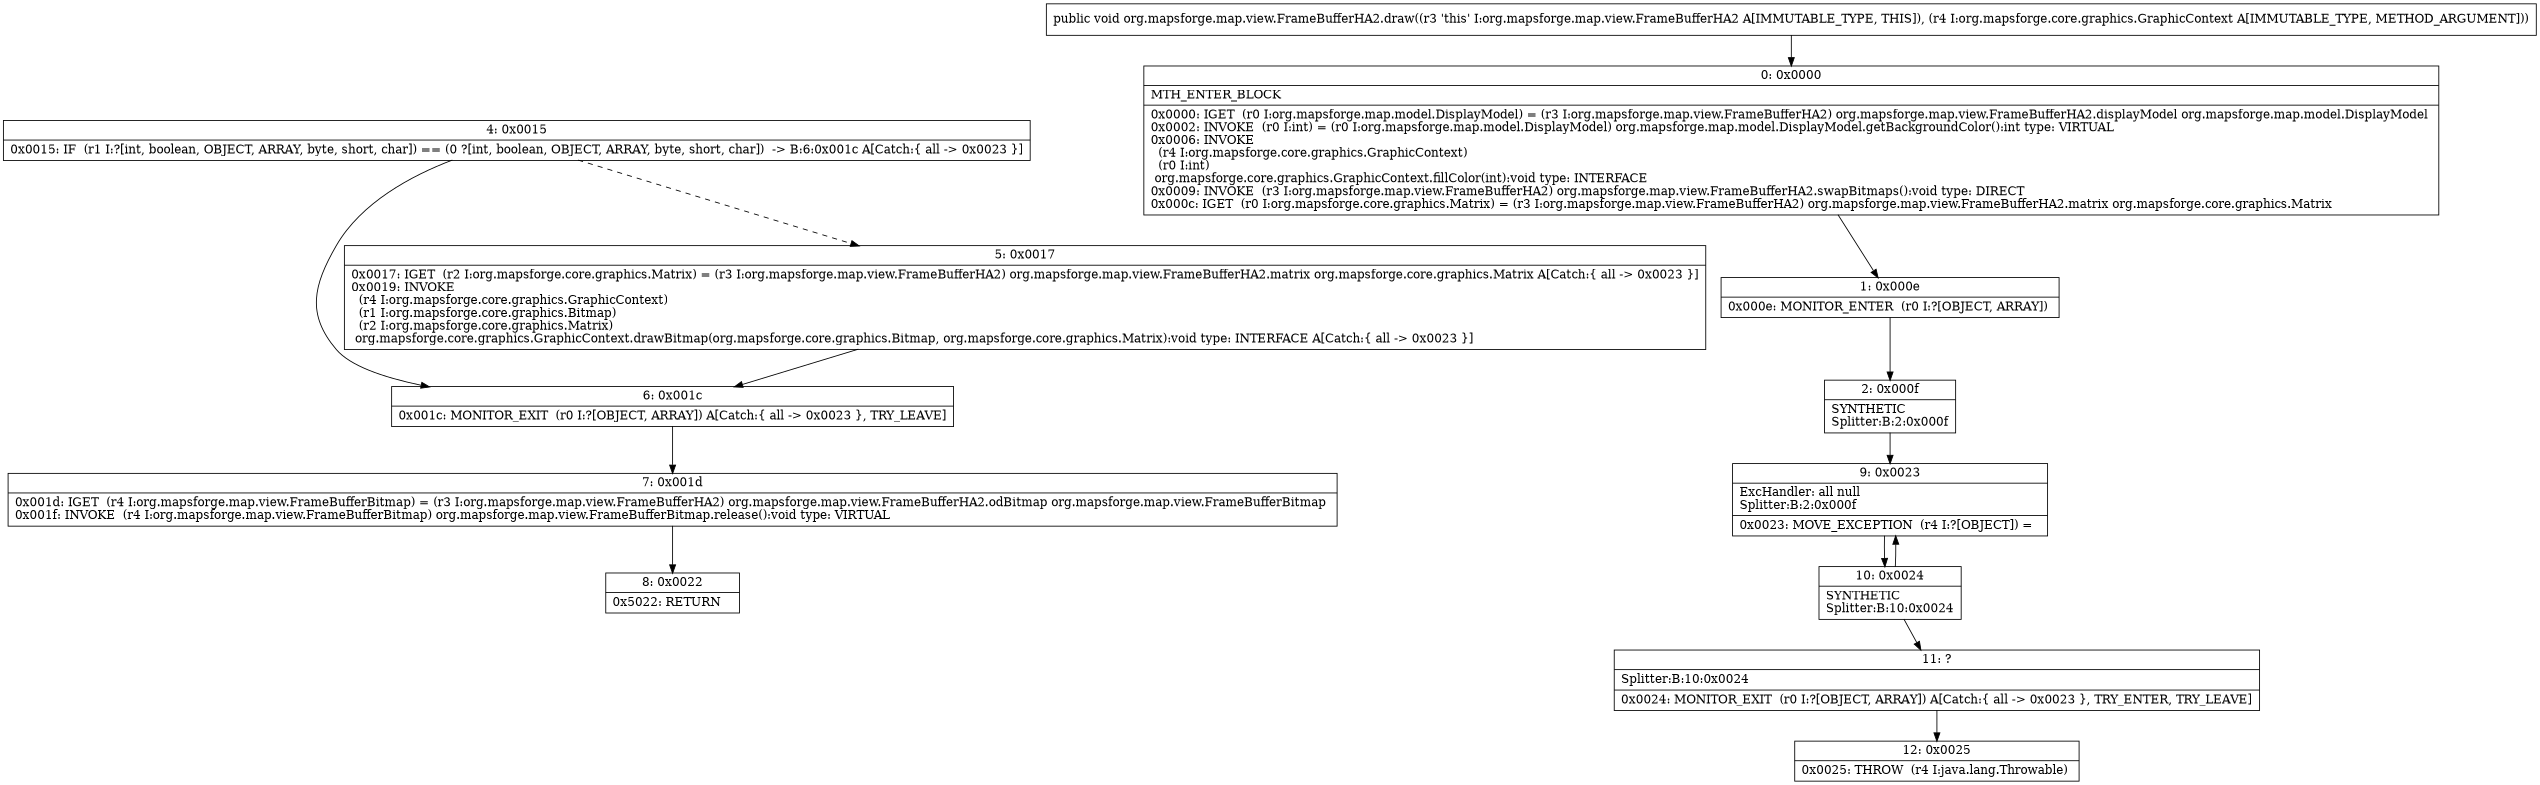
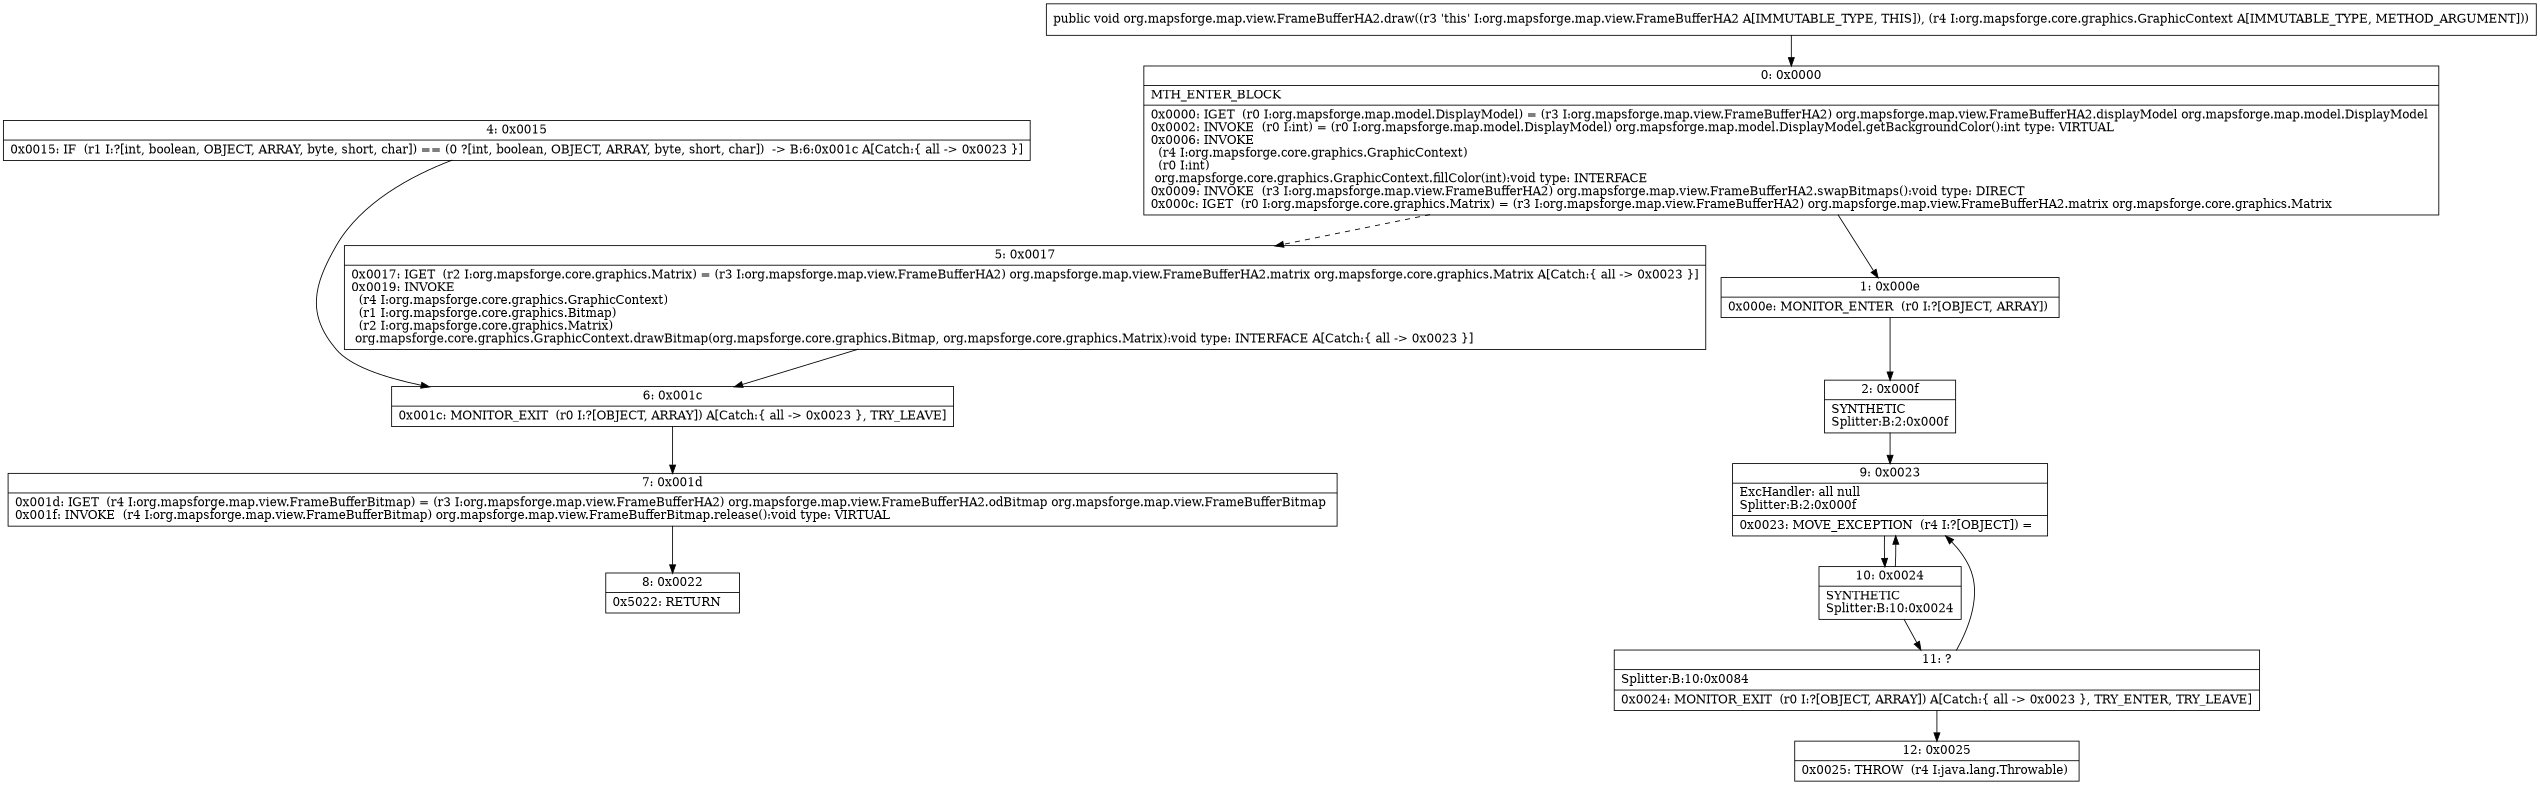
edge "4: 0x0015" -> "5: 0x0017": now "0: 0x0000" -> "5: 0x0017"
edge "11: ?" -> "9: 0x0023": added
node "11: ?": text "Splitter:B:10:0x0024" -> "Splitter:B:10:0x0084"
